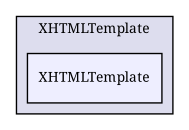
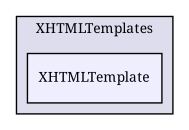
cluster "XHTMLTemplate": label "XHTMLTemplate" -> "XHTMLTemplates"
